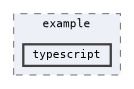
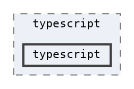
cluster "example": label "example" -> "typescript"
